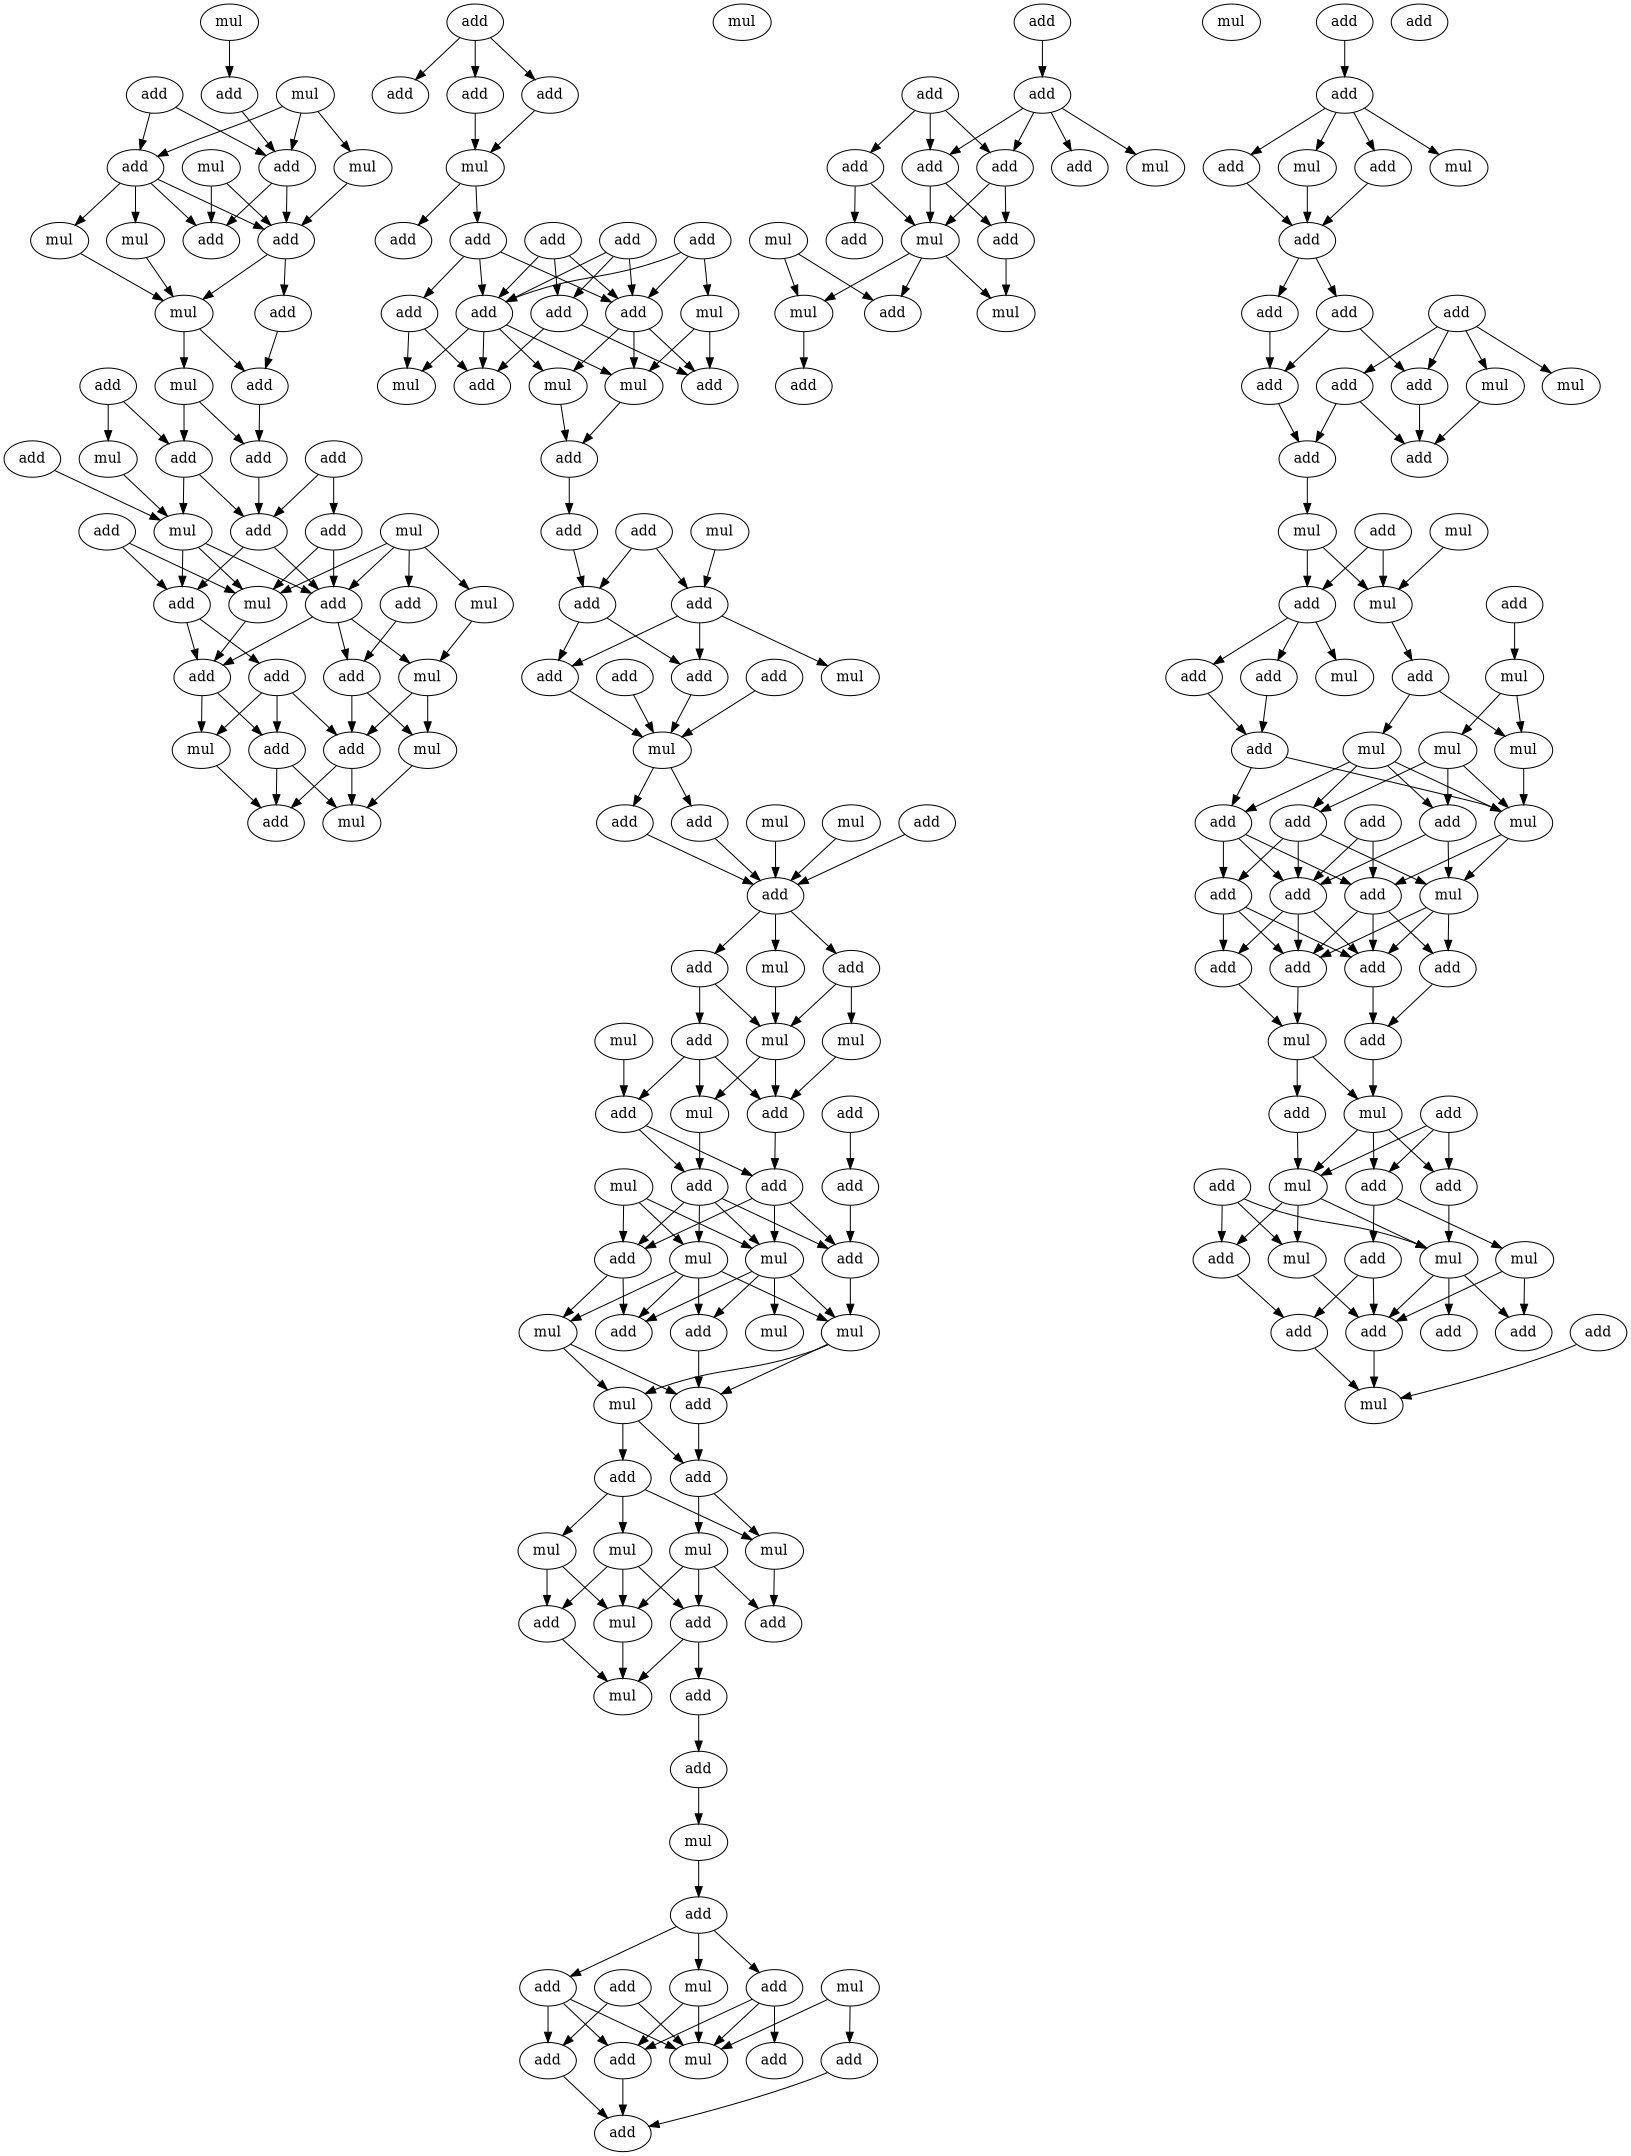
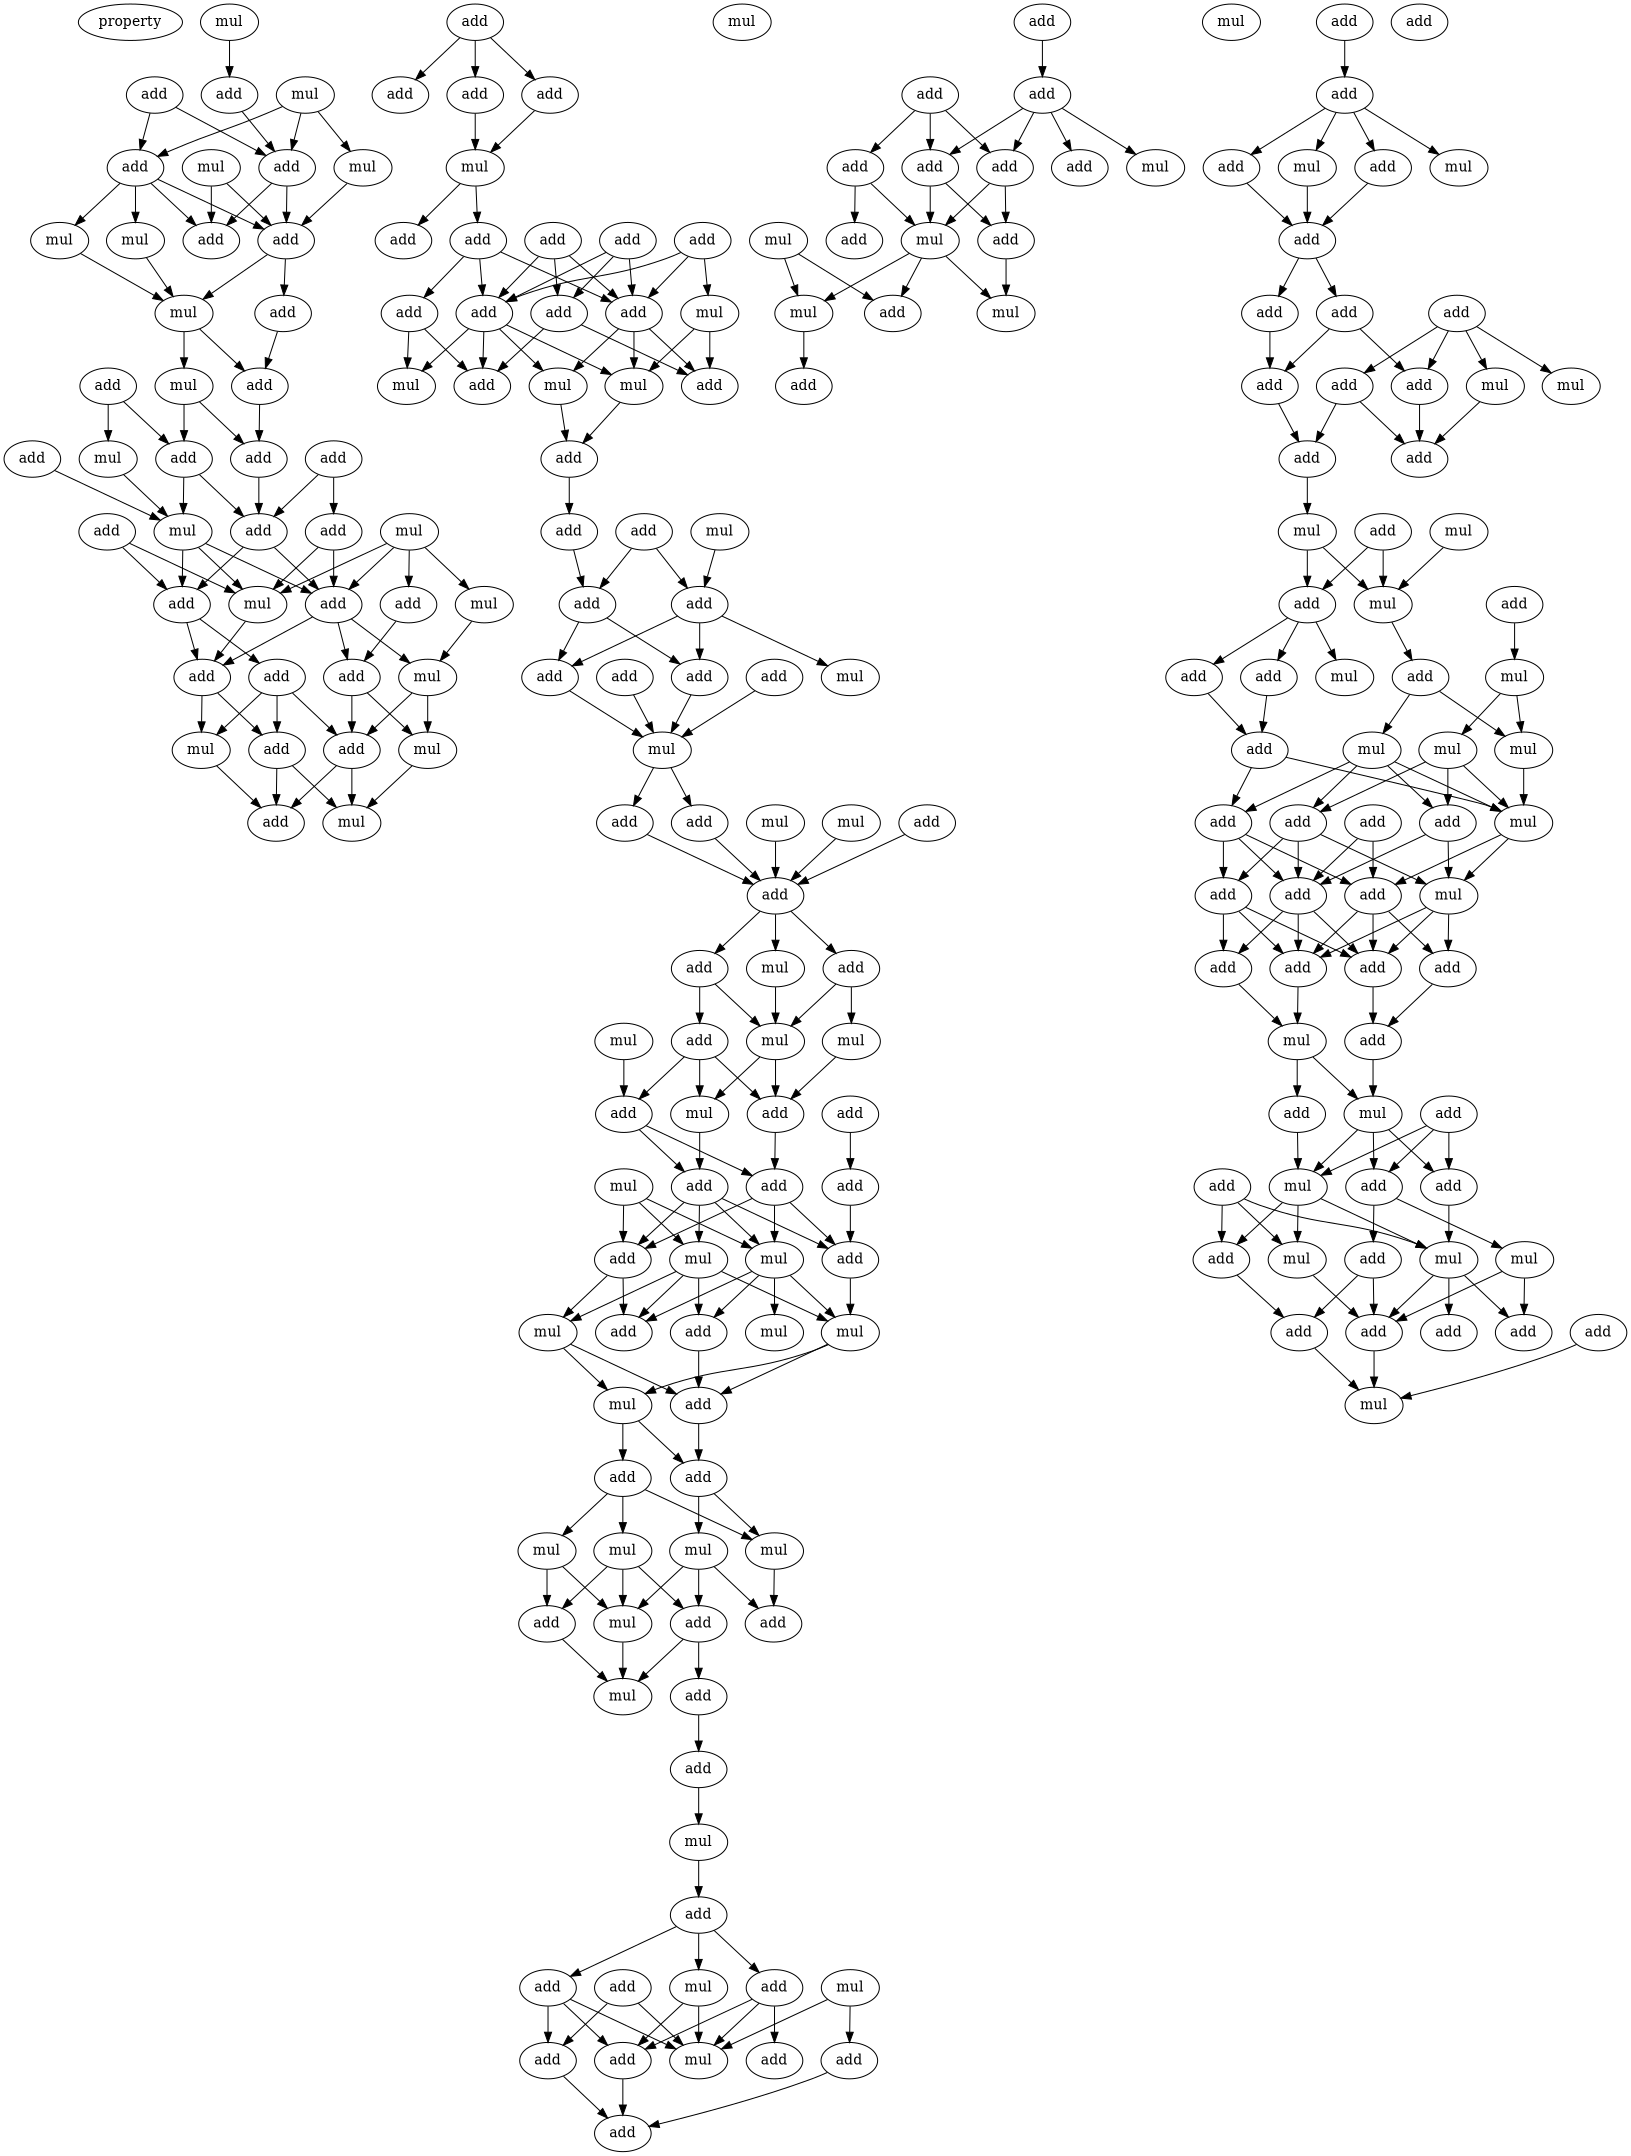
node "property": added
